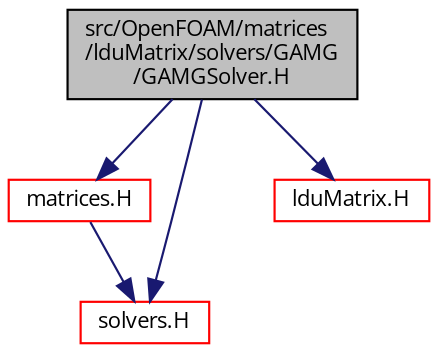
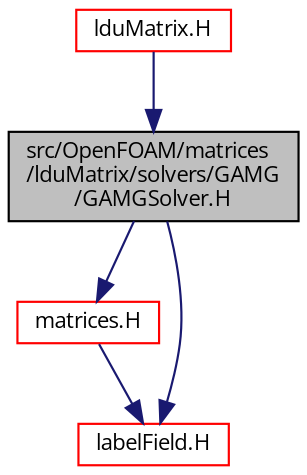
edge "src/OpenFOAM/matrices /lduMatrix/solvers/GAMG /GAMGSolver.H" -> "lduMatrix.H": reversed
node "solvers.H": label "solvers.H" -> "labelField.H"
